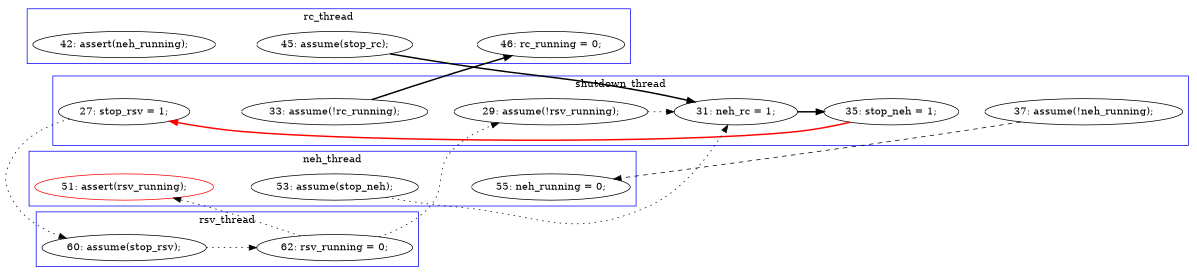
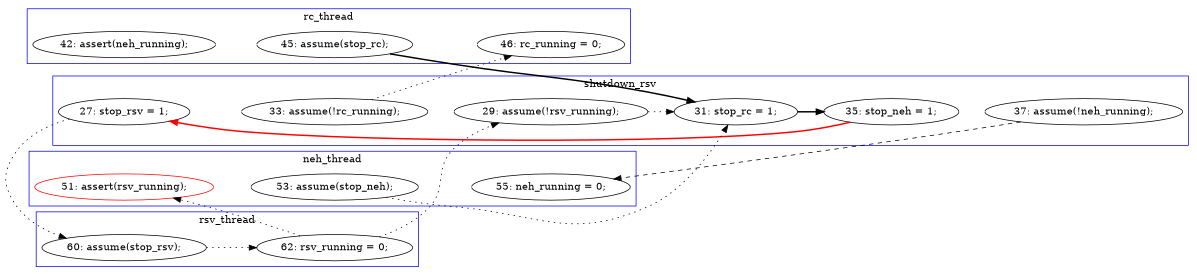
edge "33: assume(!rc_running);" -> "46: rc_running = 0;": style bold -> dotted
cluster "shutdown_thread": label "shutdown_thread" -> "shutdown_rsv"
node "31: neh_rc = 1;": label "31: neh_rc = 1;" -> "31: stop_rc = 1;"
